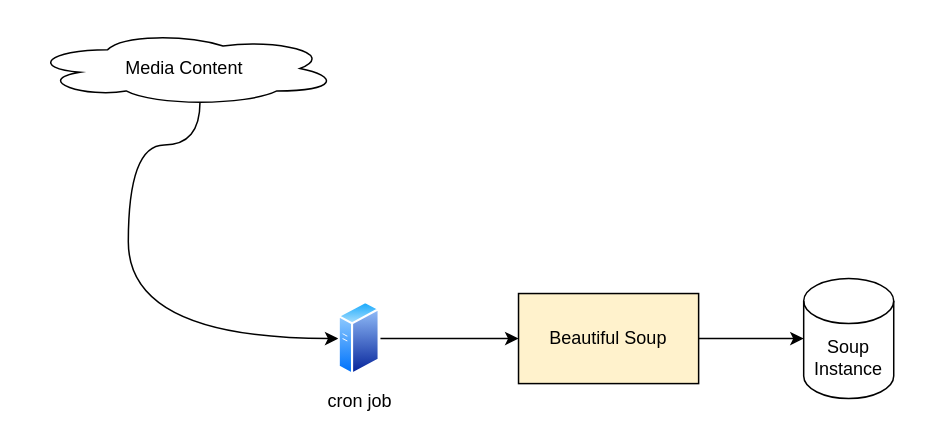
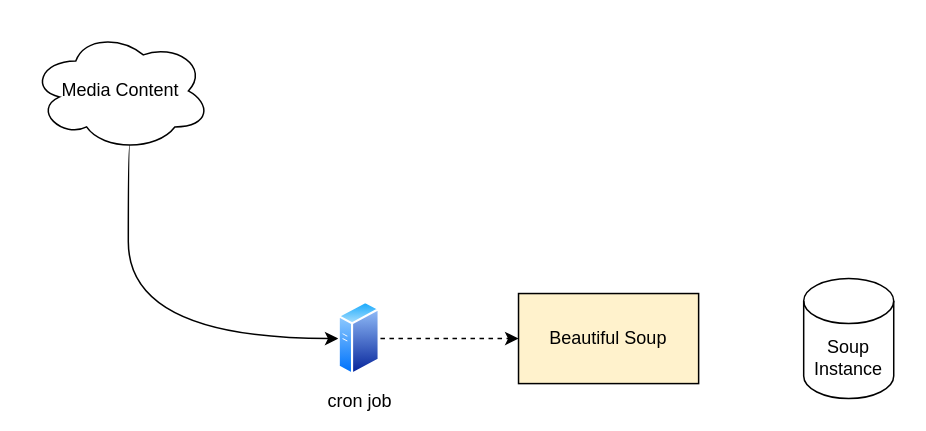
node "Media Content": size 308x75 -> 180x120
edge "cron job" -> "Beautiful Soup": style solid -> dashed
edge "Beautiful Soup" -> "Soup Instance": removed
